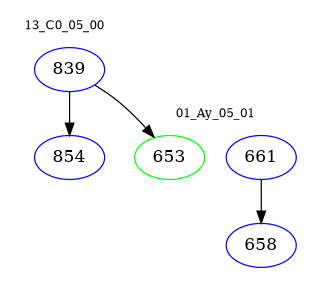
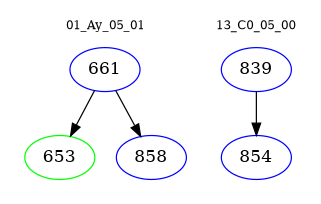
edge "839" -> "653": now "661" -> "653"
node "658": label "658" -> "858"
